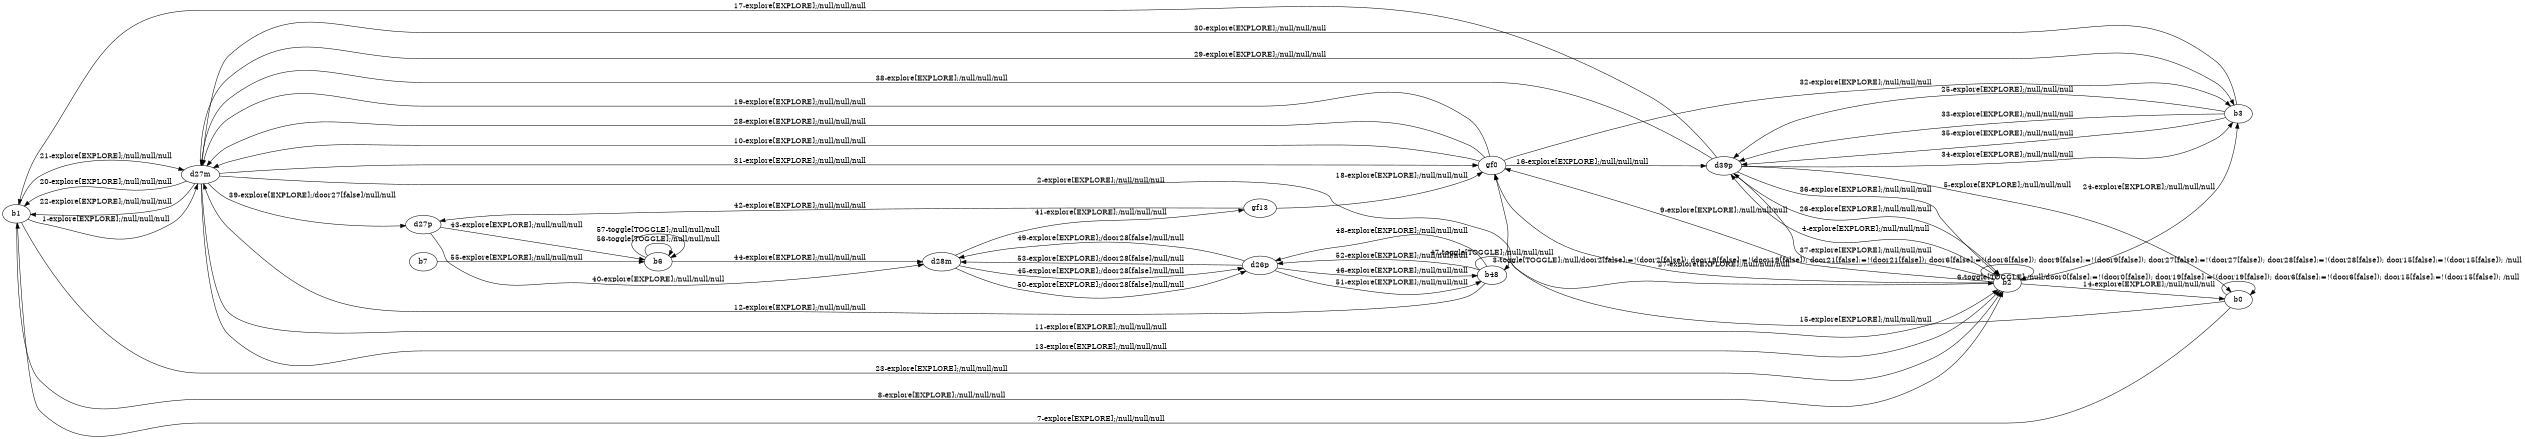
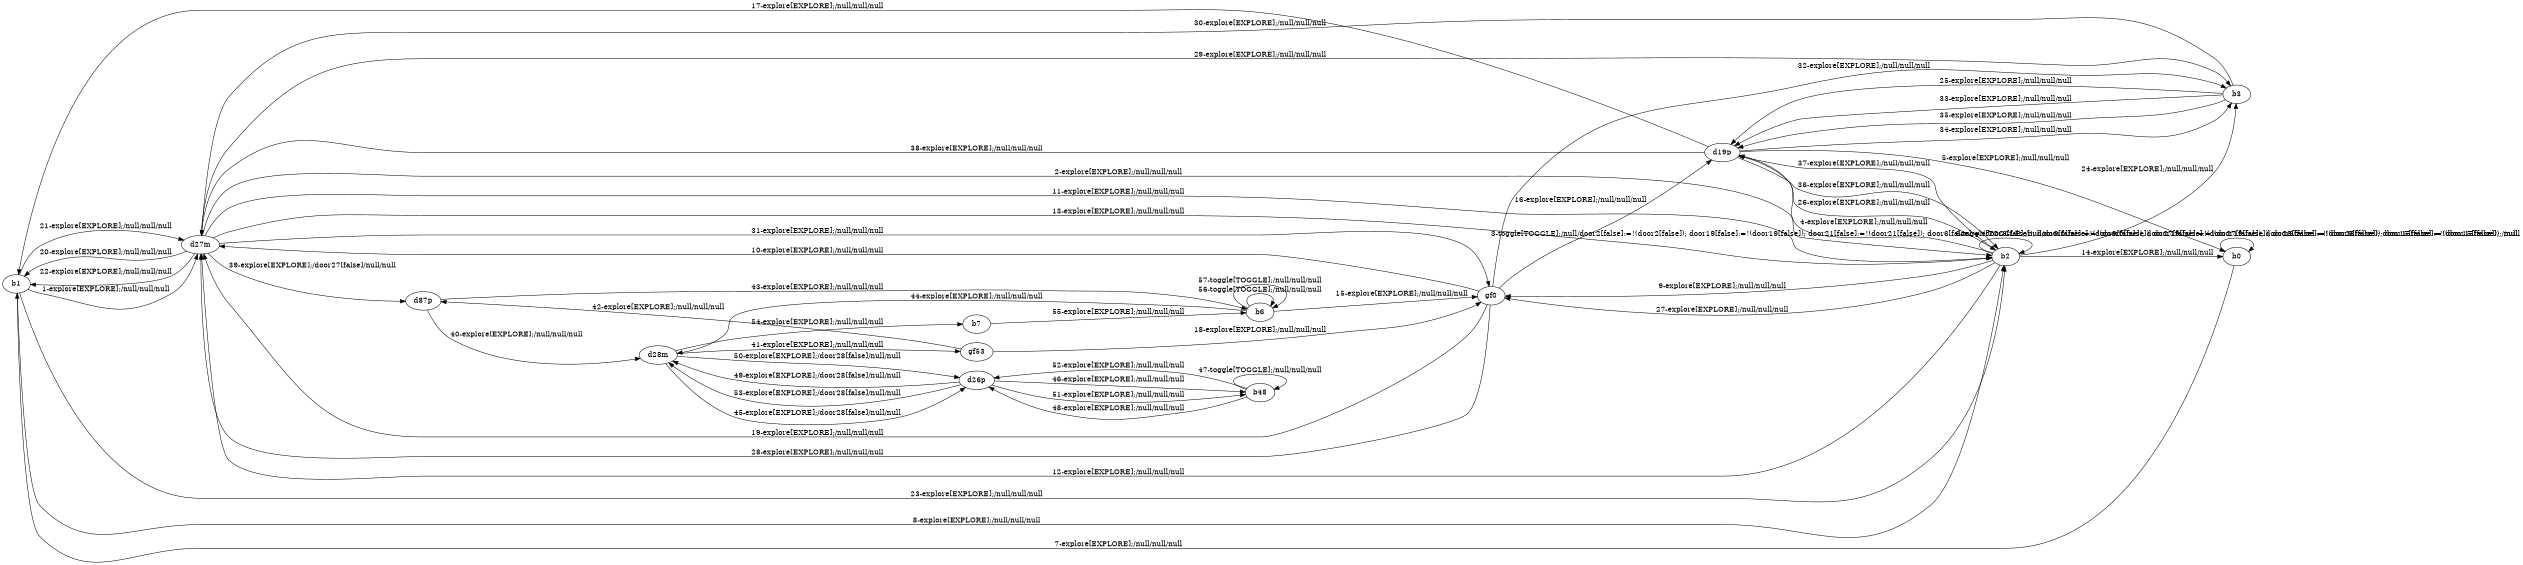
node "d39p": label "d39p" -> "d19p"
node "gf13": label "gf13" -> "gf53"
node "d27p": label "d27p" -> "d87p"
edge "b48" -> "d27m": now "b2" -> "d27m"
edge "b0" -> "gf0": now "b6" -> "gf0"
edge "d28m" -> "b7": added, label "54-explore[EXPLORE];/null/null/null"
